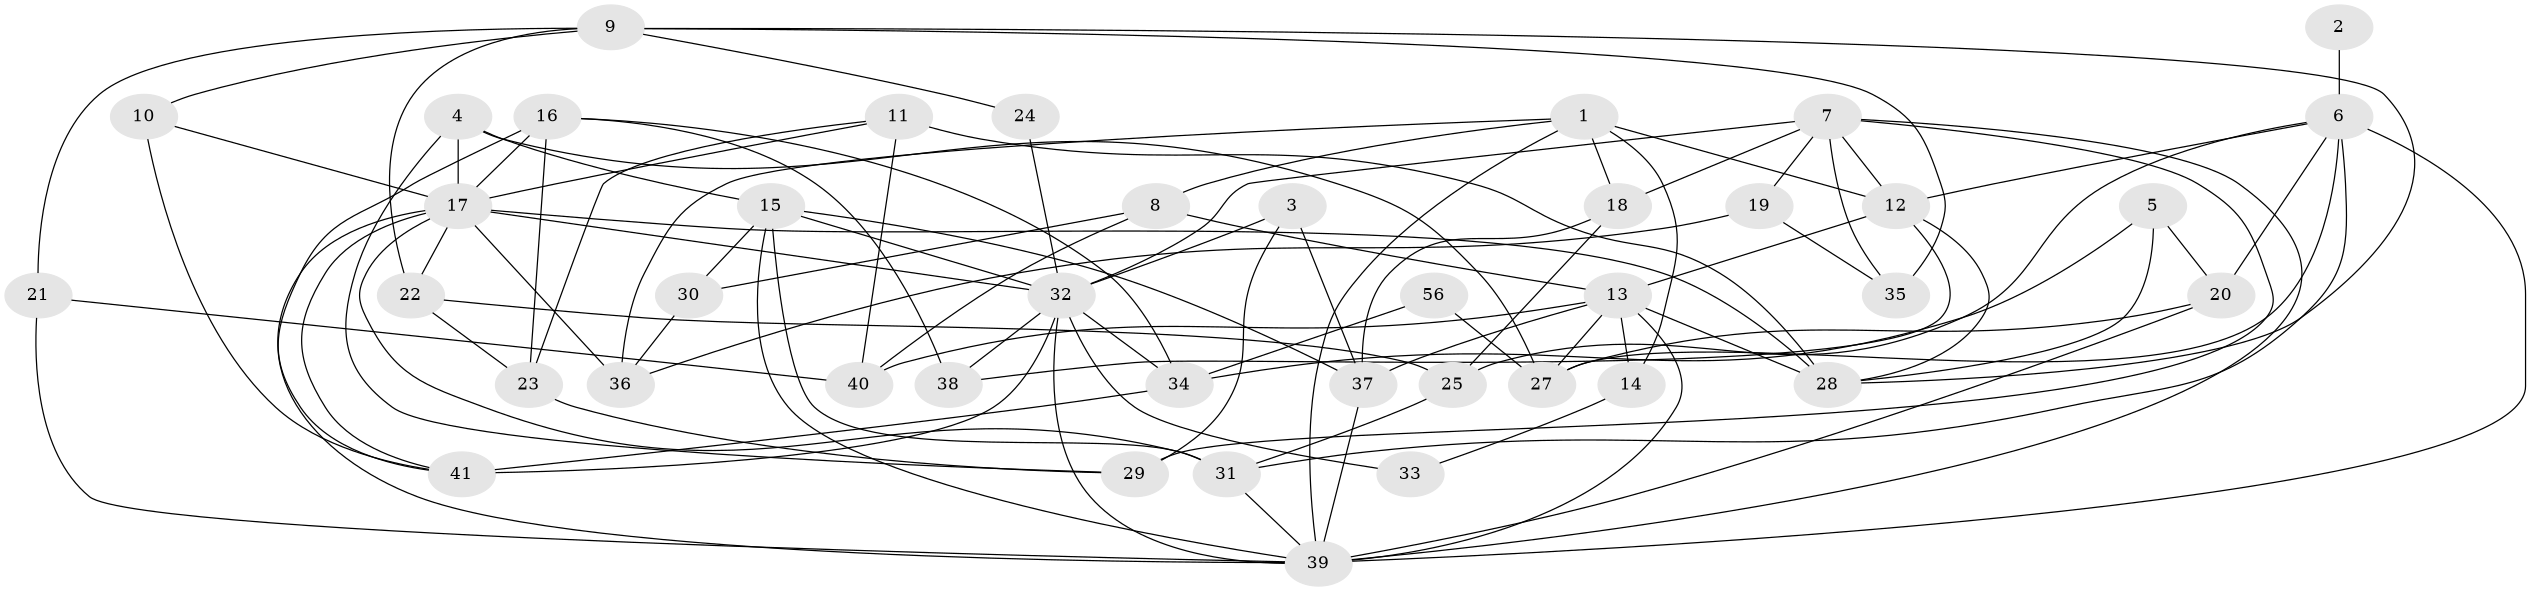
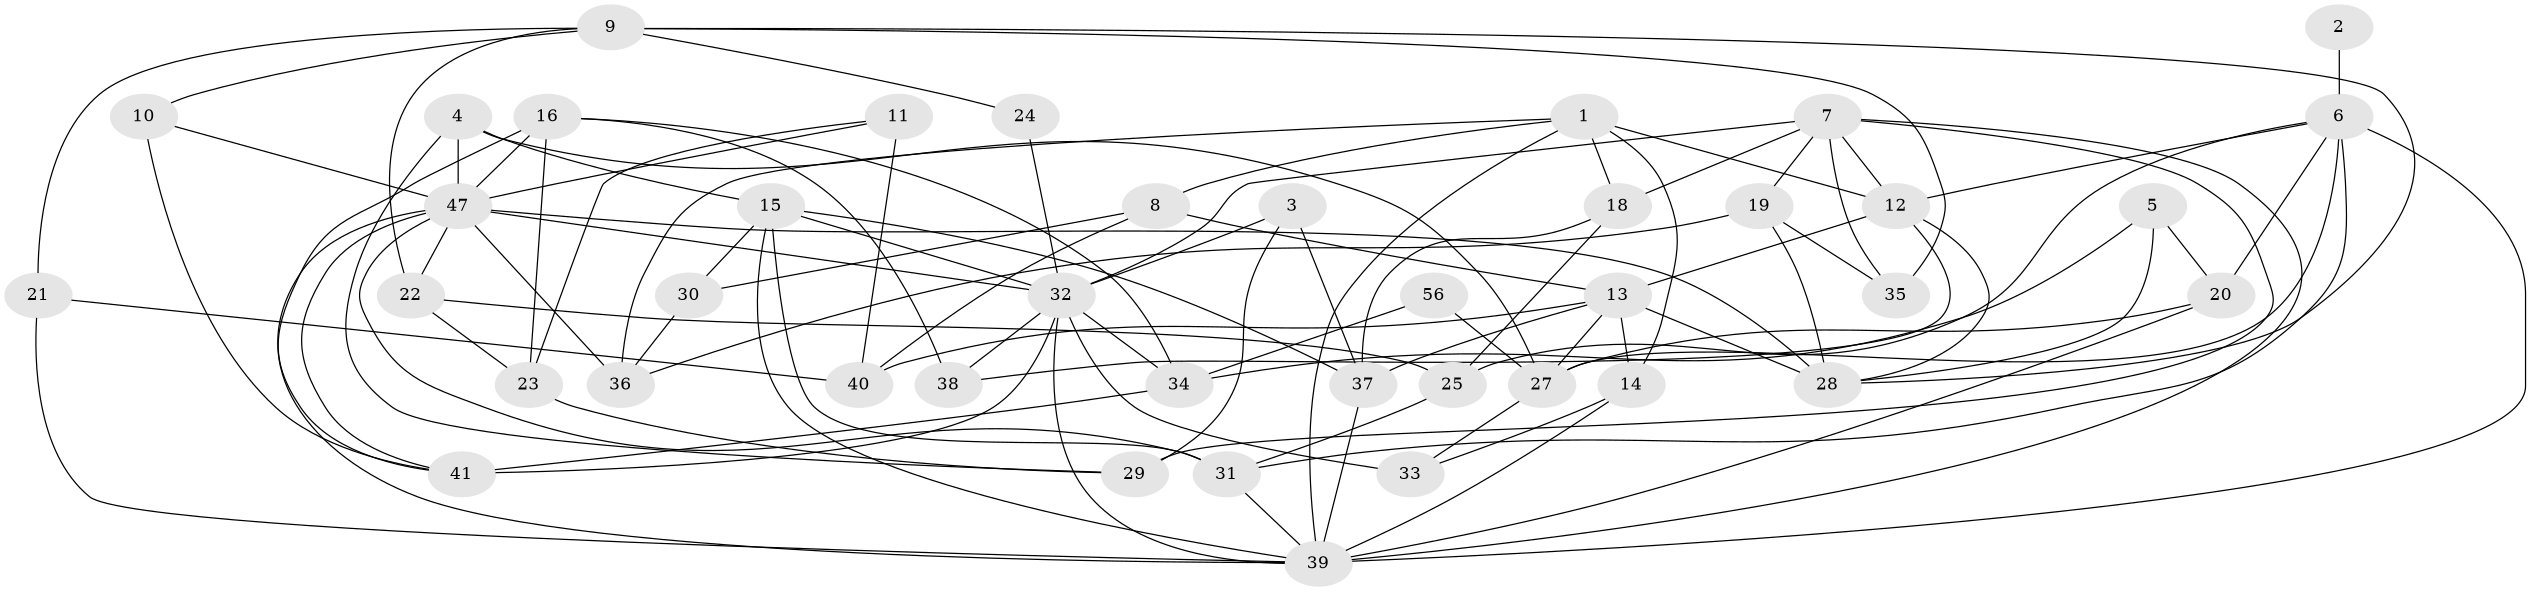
edge "11" -- "28": now "19" -- "28"
node "17": label "17" -> "47"
edge "27" -- "33": added
edge "13" -- "39": now "14" -- "39"
